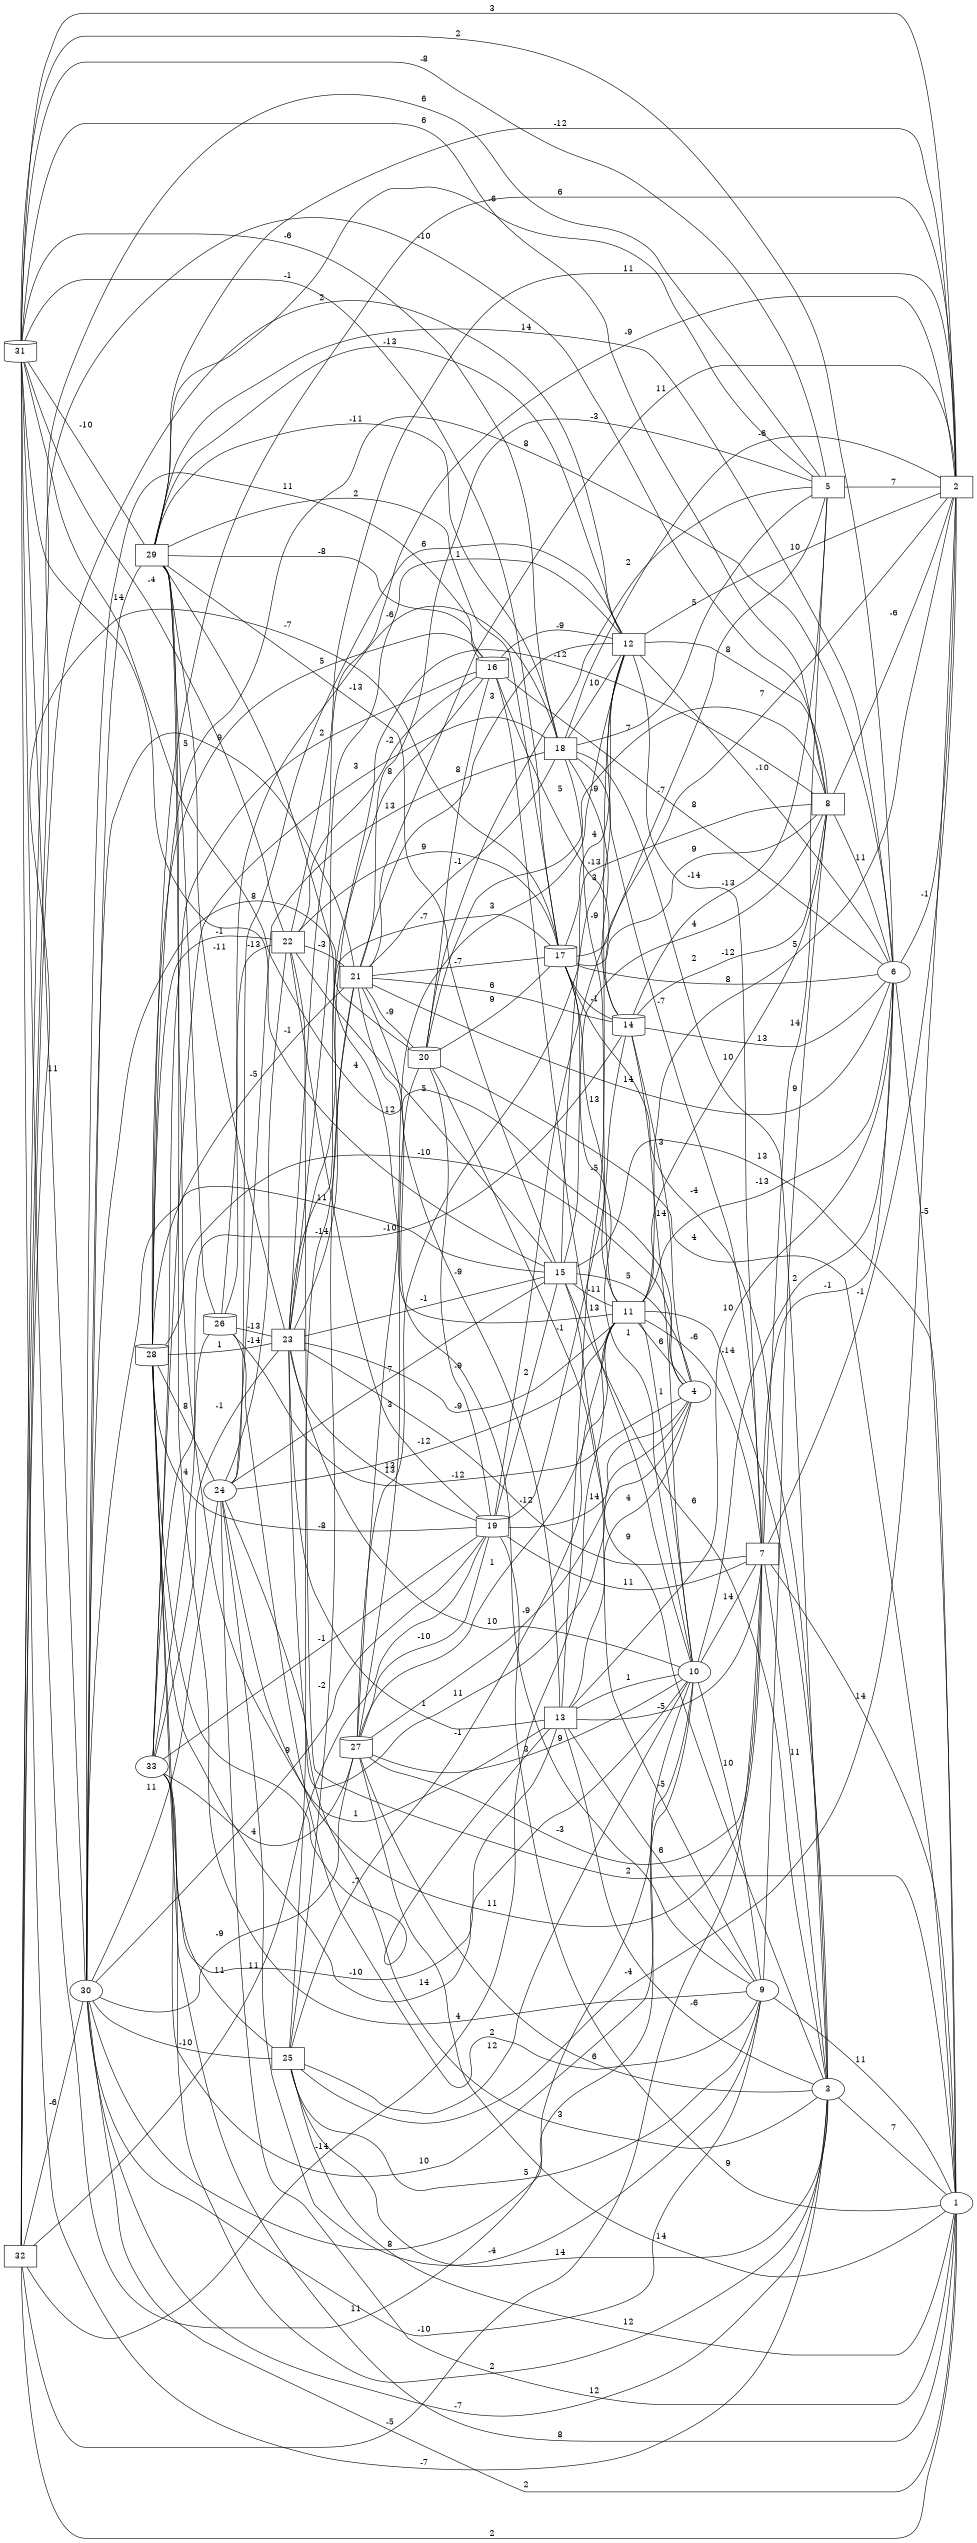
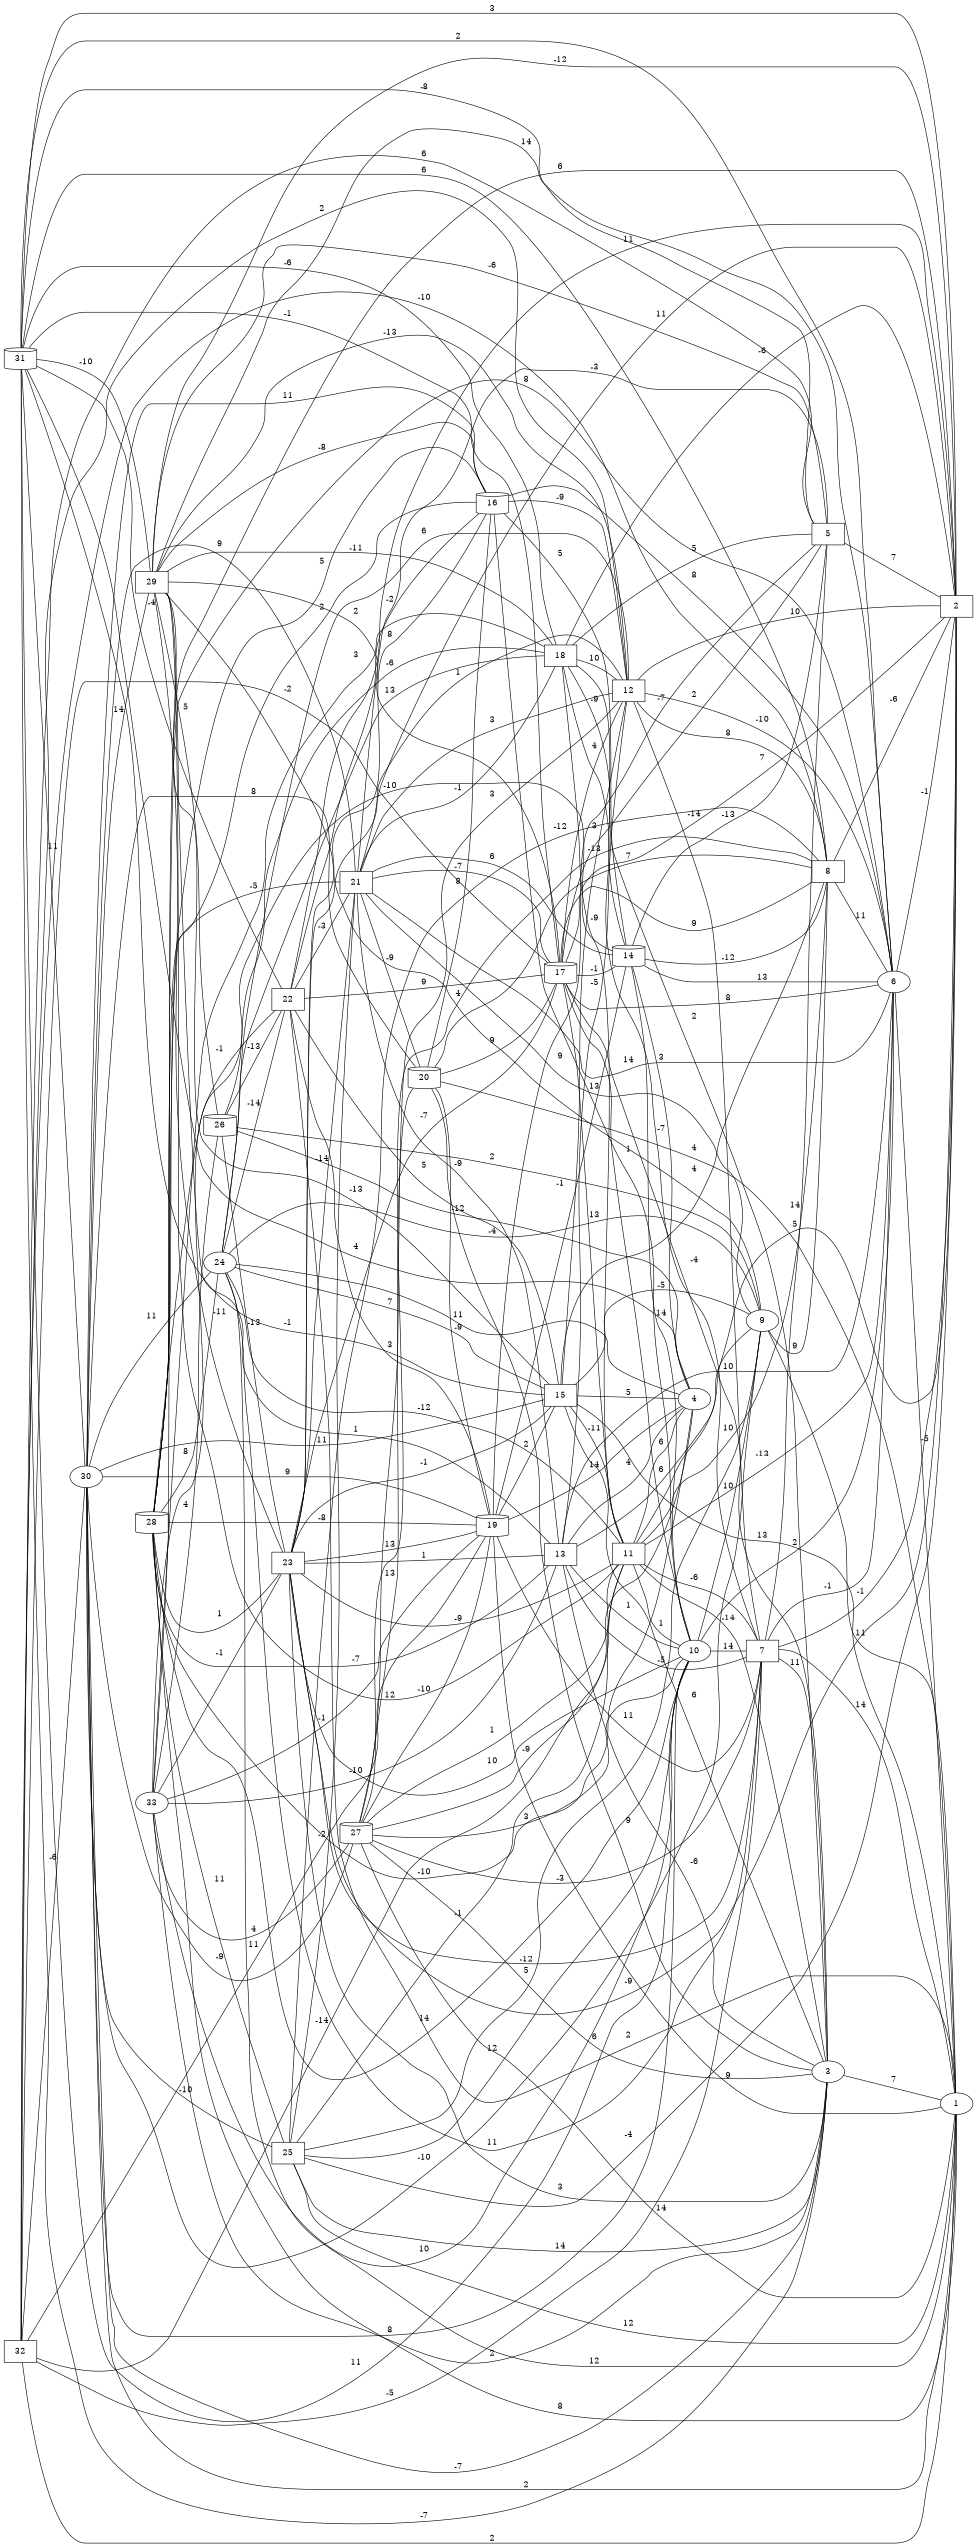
edge "17" -- "32": label "-7" -> "-2"
edge "5" -- "20": now "5" -- "17"
